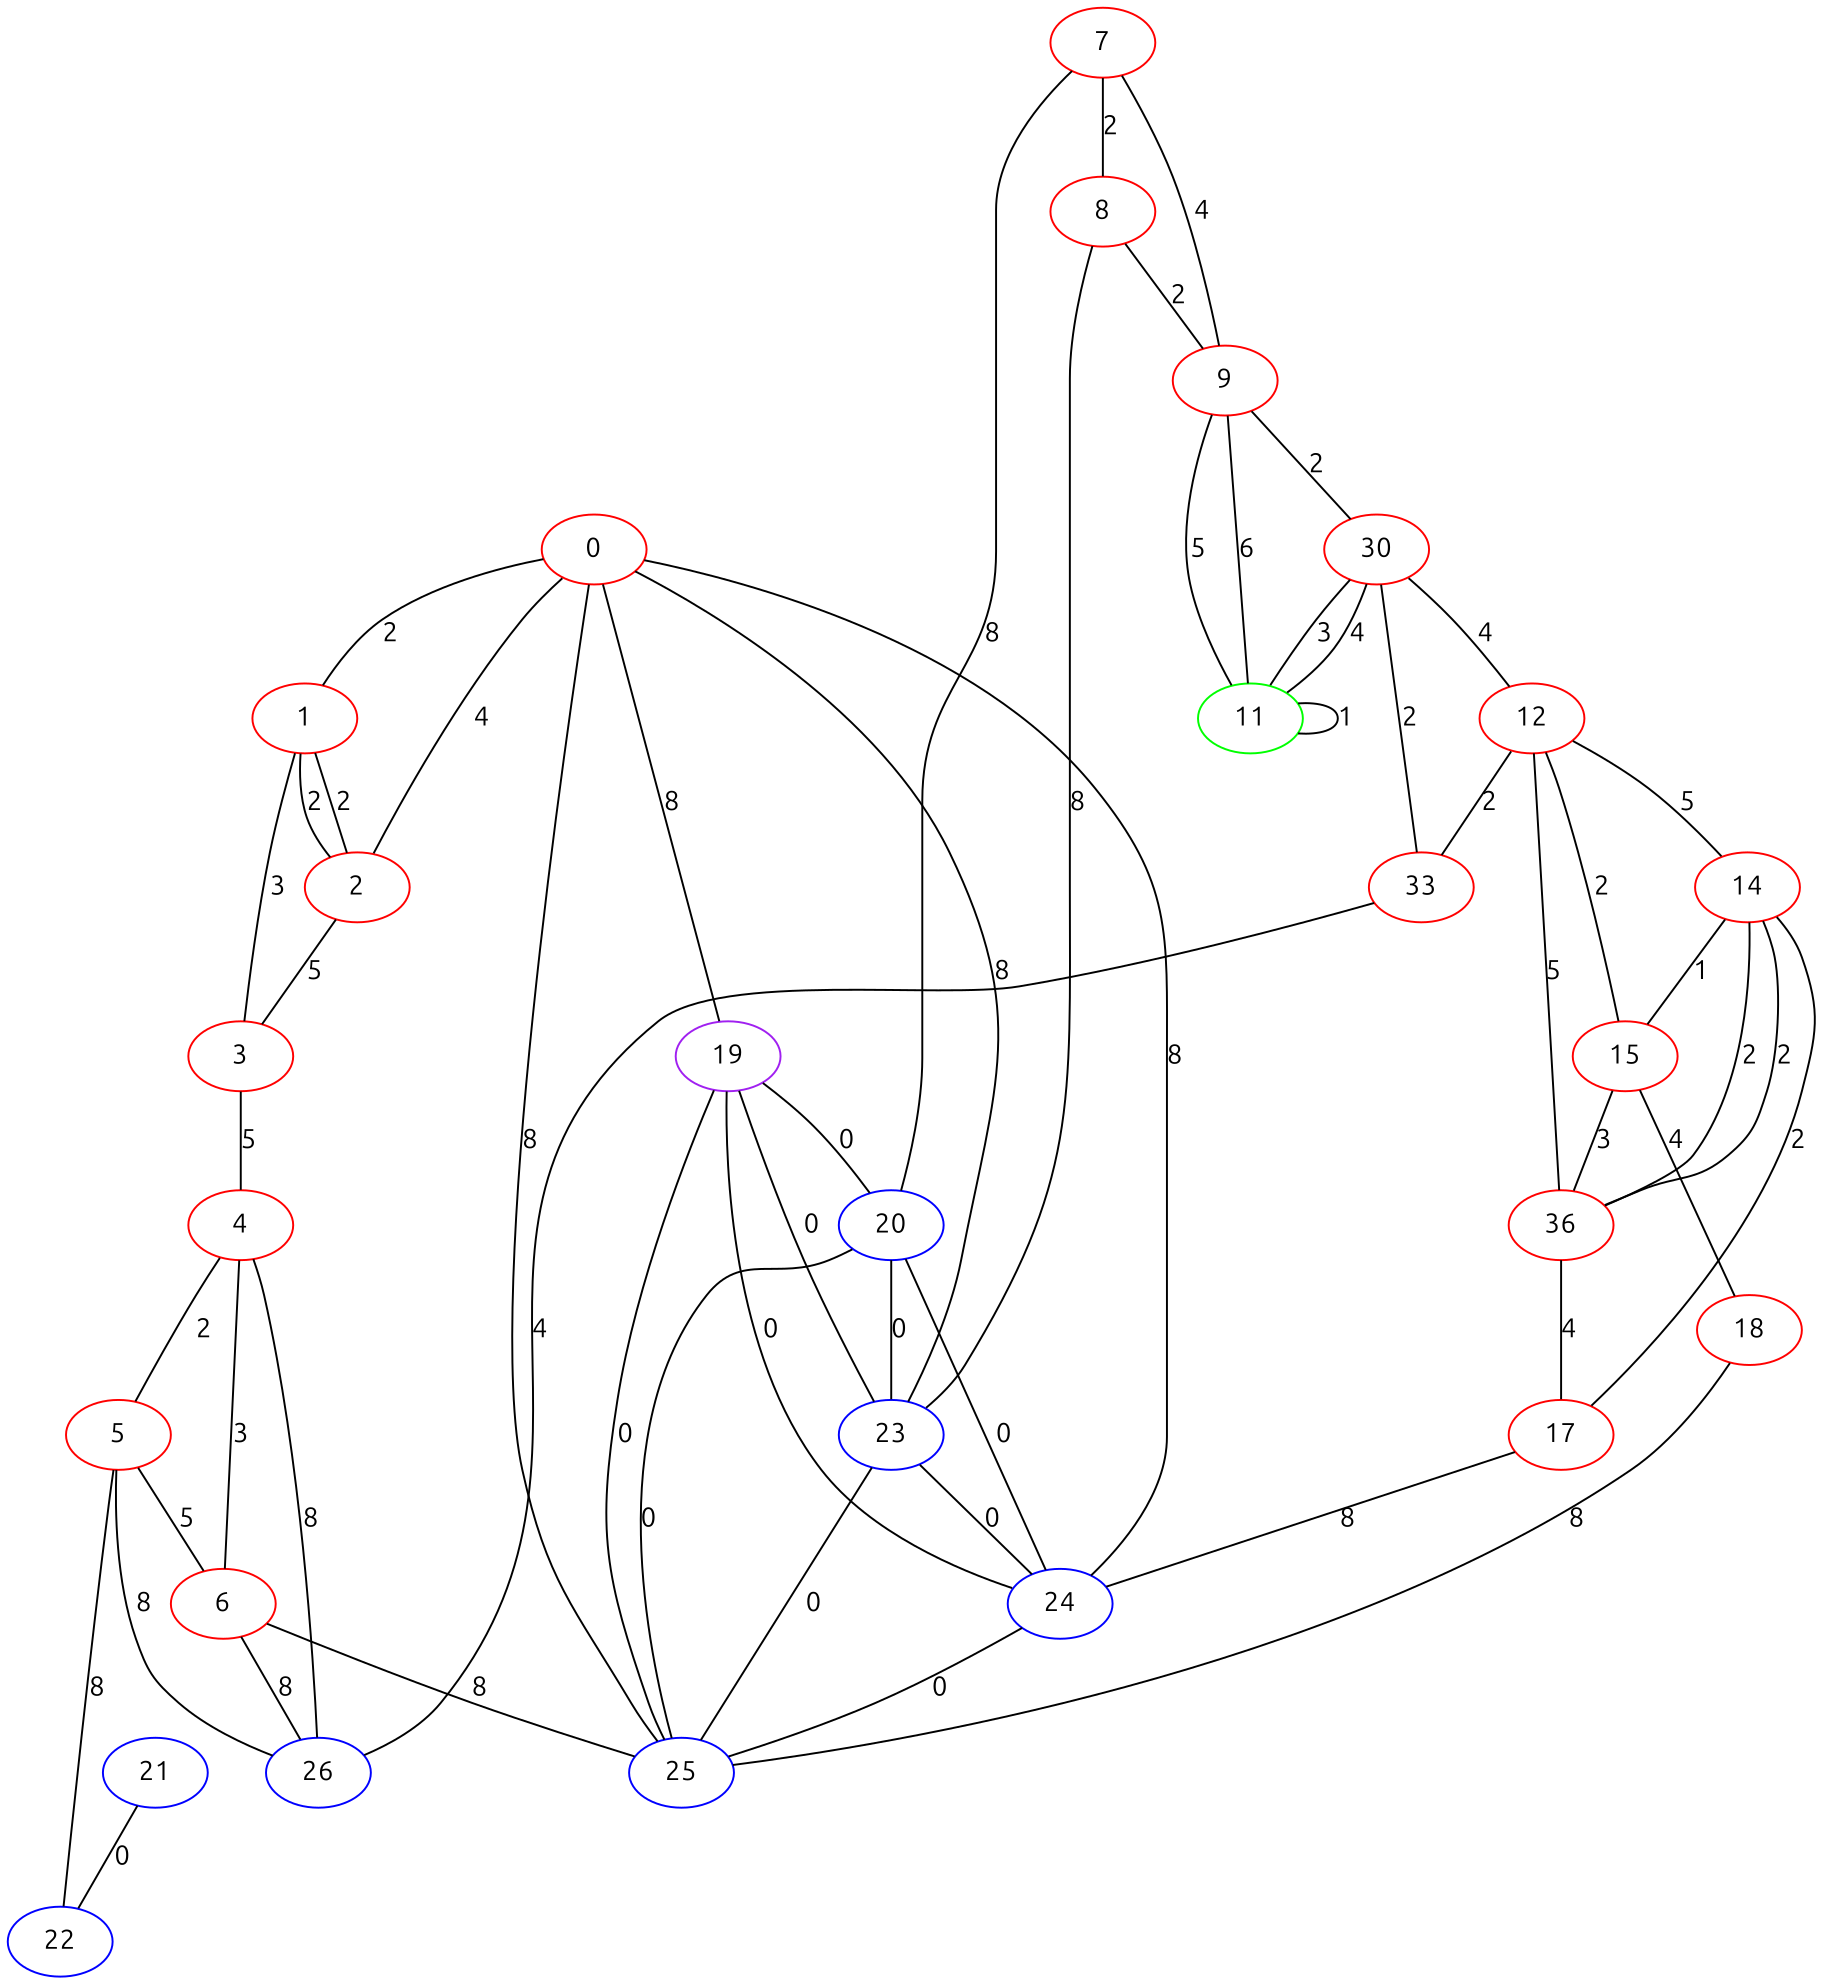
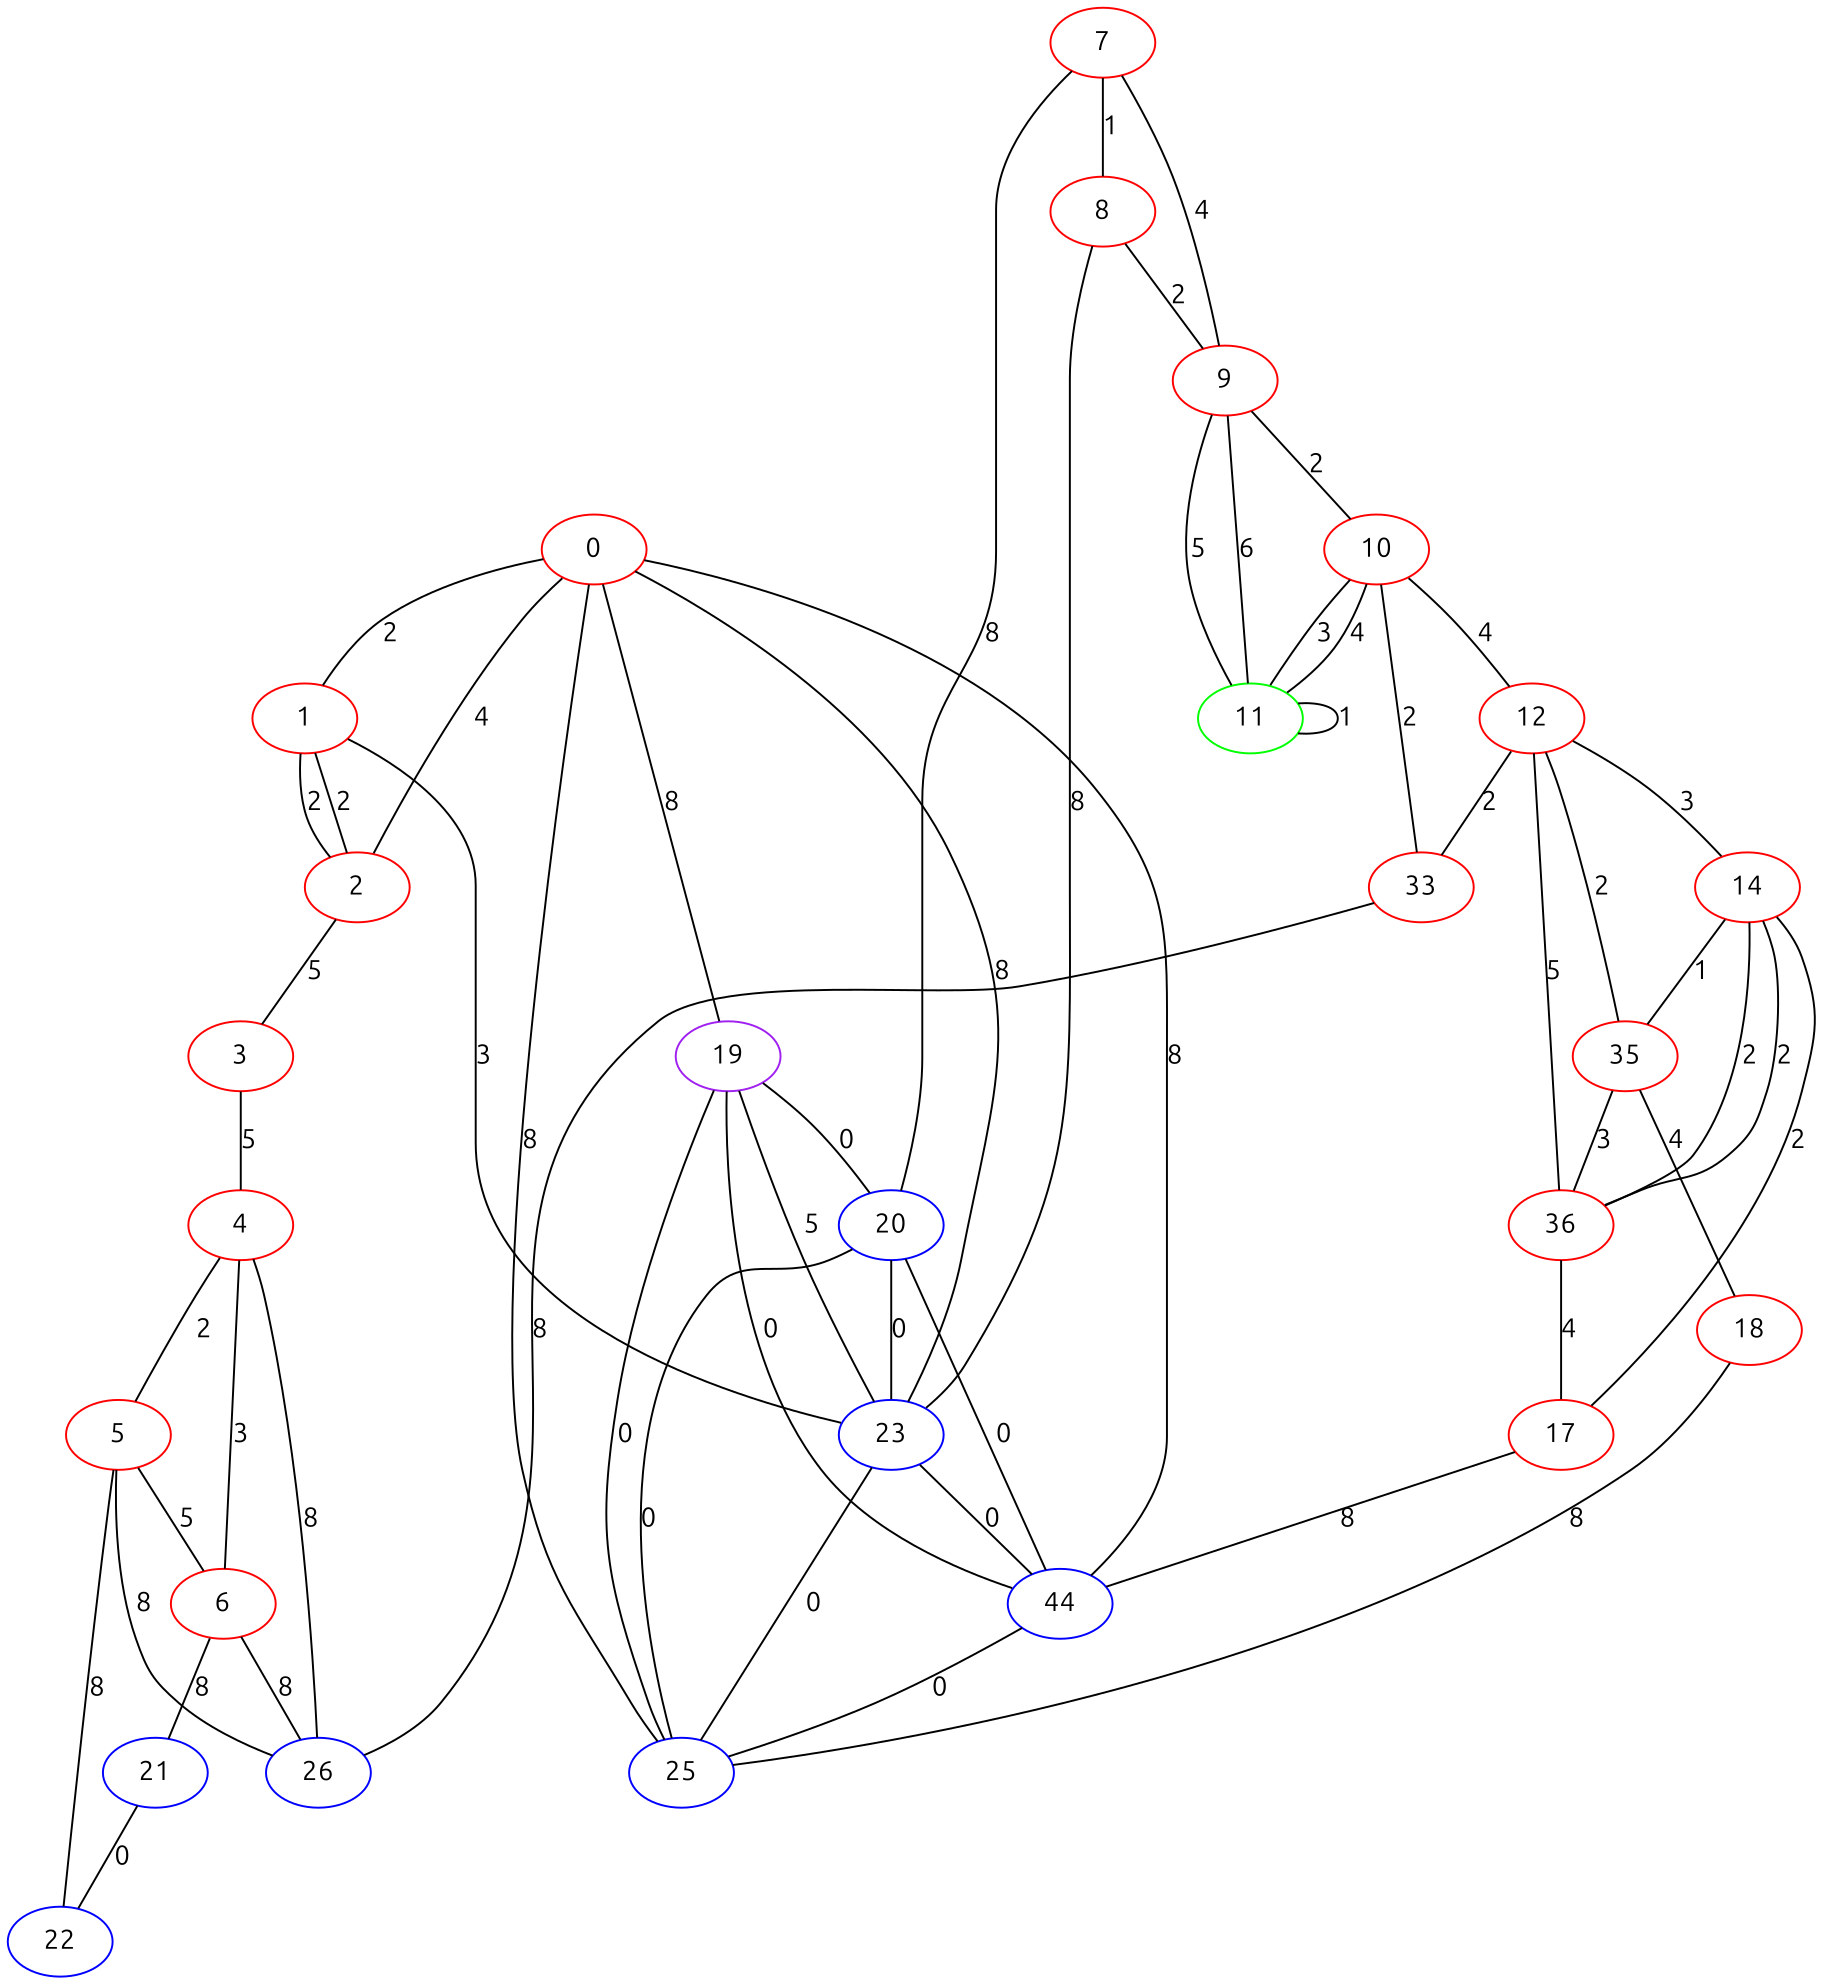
edge "7" -- "8": label "2" -> "1"
node "30": label "30" -> "10"
edge "12" -- "14": label "5" -> "3"
edge "1" -- "3": now "1" -- "23"
node "15": label "15" -> "35"
edge "19" -- "23": label "0" -> "5"
edge "33" -- "26": label "4" -> "8"
node "24": label "24" -> "44"
edge "6" -- "25": now "6" -- "21"
